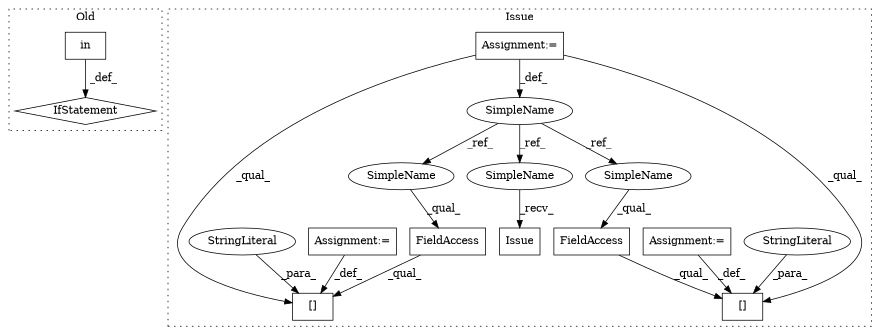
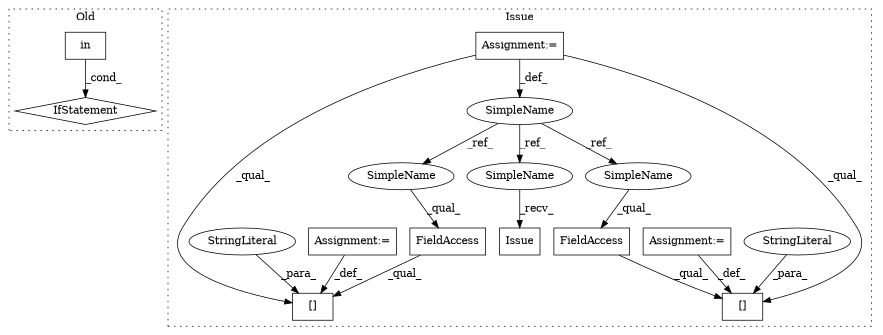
edge "in" -> "IfStatement": label "_def_" -> "_cond_"
